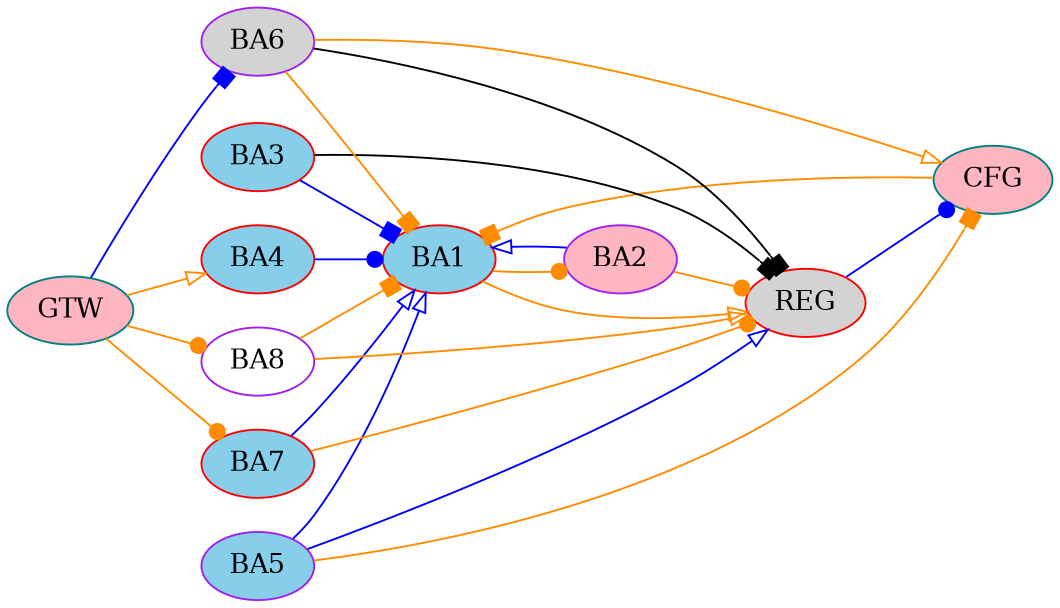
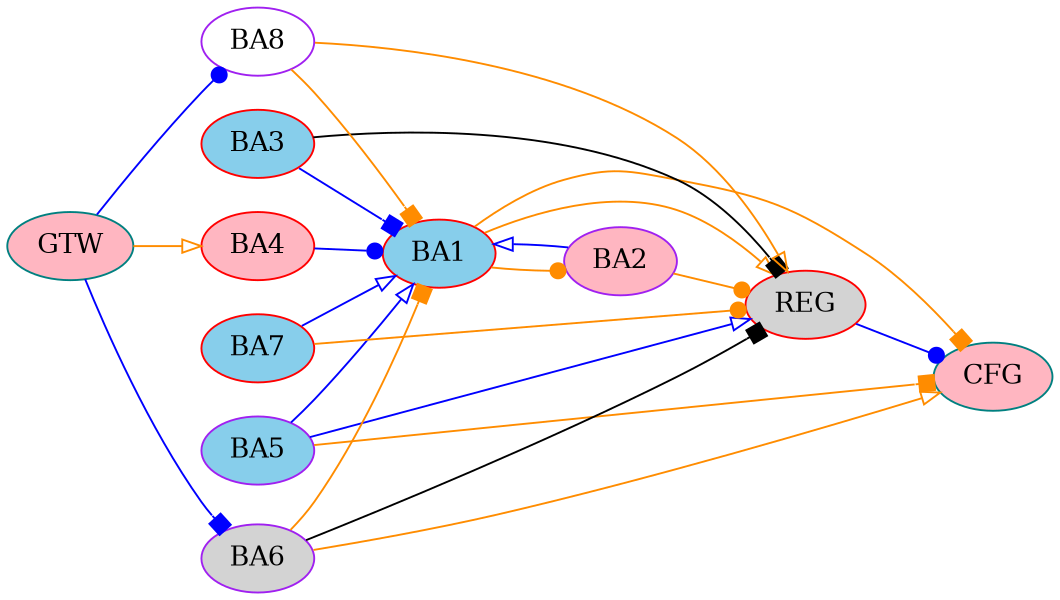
edge "CFG" -> "BA1": reversed
node "BA4": fillcolor skyblue -> lightpink
edge "GTW" -> "BA8": color darkorange -> blue
edge "GTW" -> "BA7": removed
